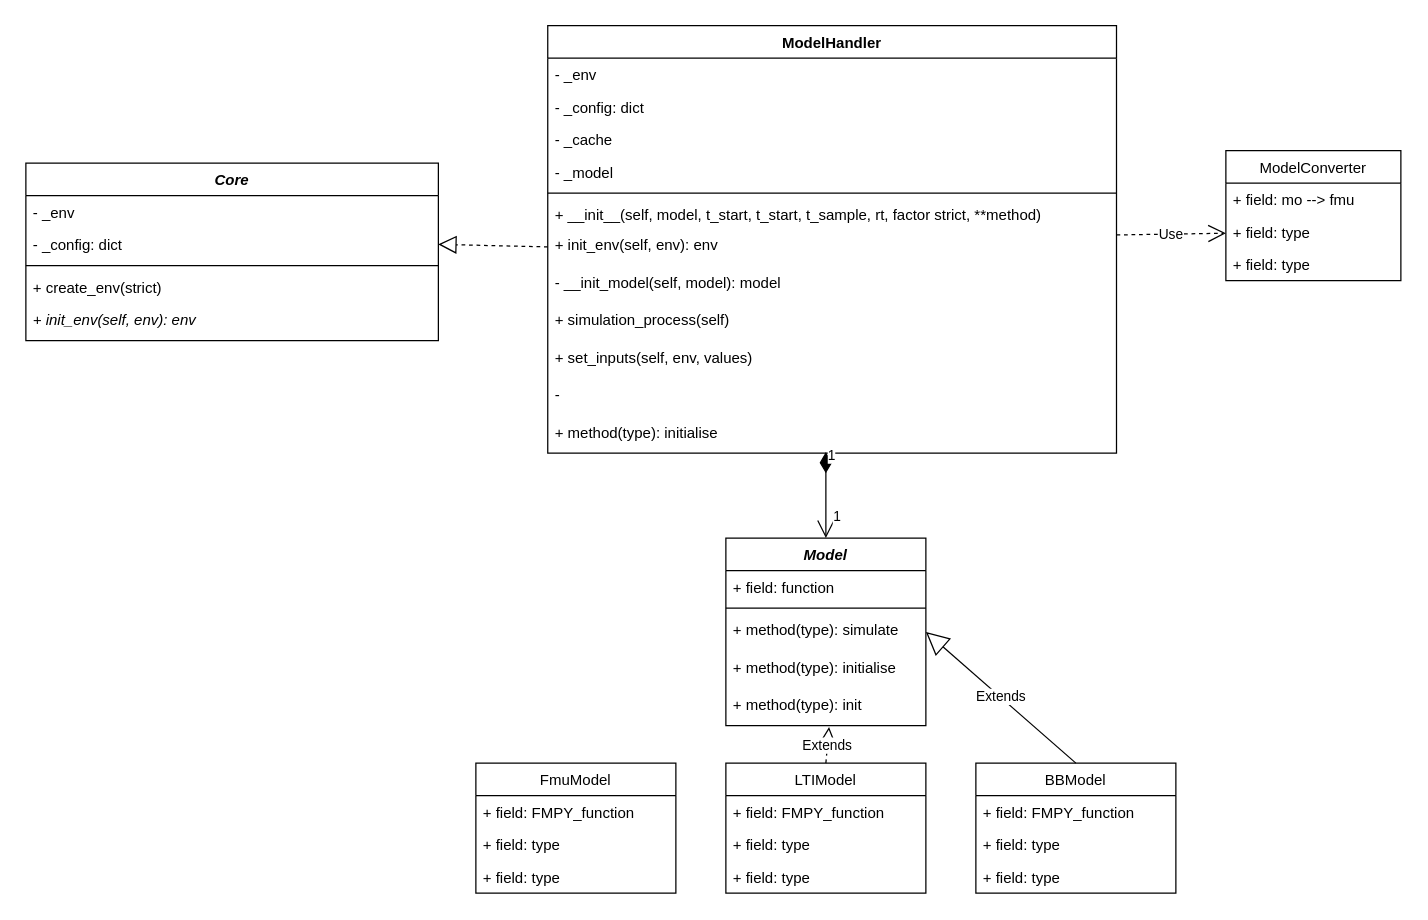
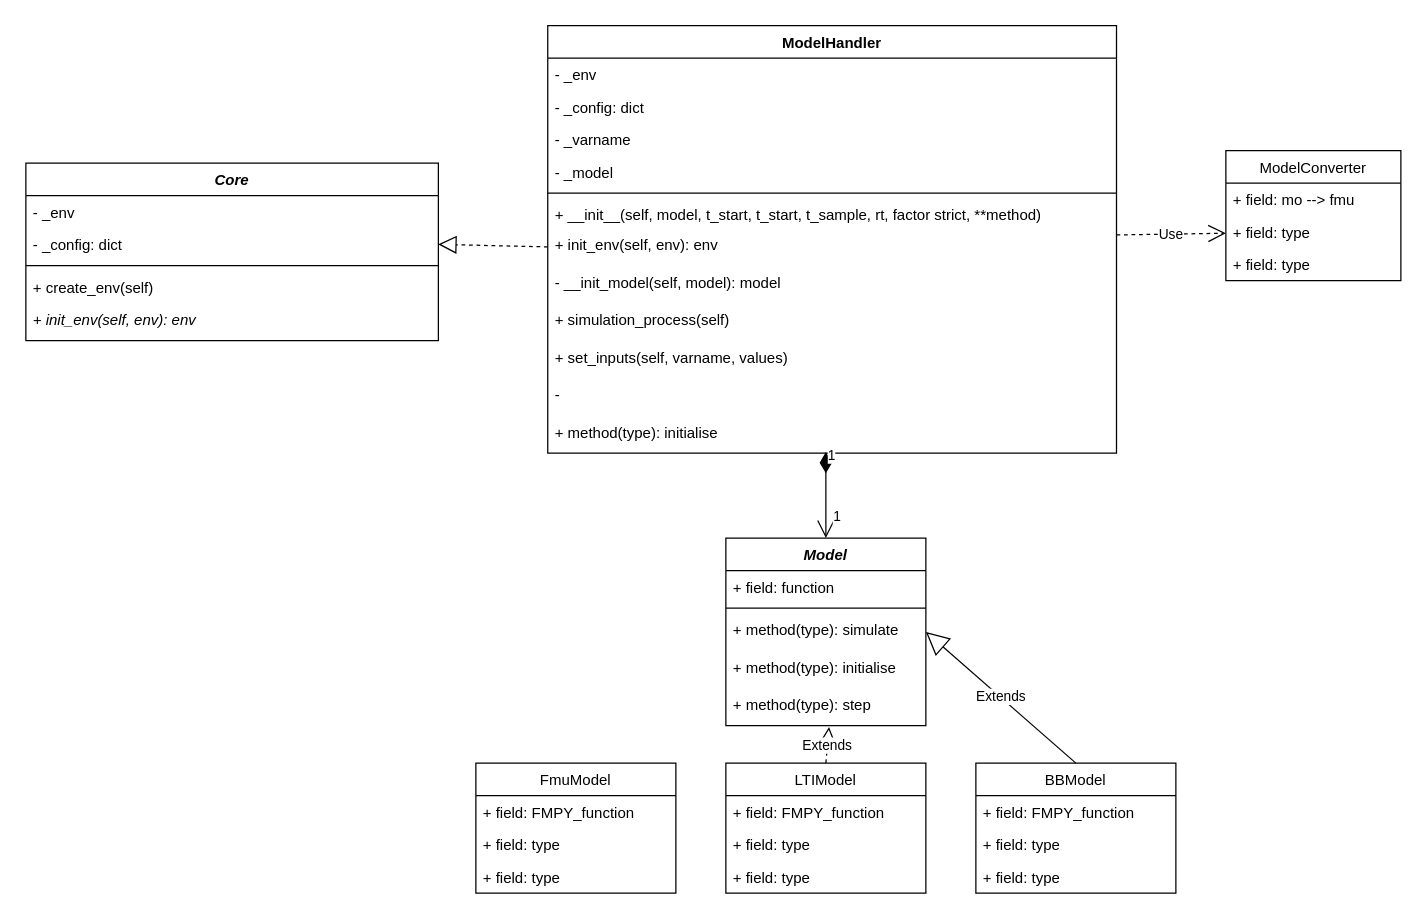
node "- _cache": label "- _cache" -> "- _varname"
node "+ create_env(strict)": label "+ create_env(strict)" -> "+ create_env(self)"
node "+ set_inputs(self, env, values)": label "+ set_inputs(self, env, values)" -> "+ set_inputs(self, varname, values)"
node "+ method(type): init": label "+ method(type): init" -> "+ method(type): step"
